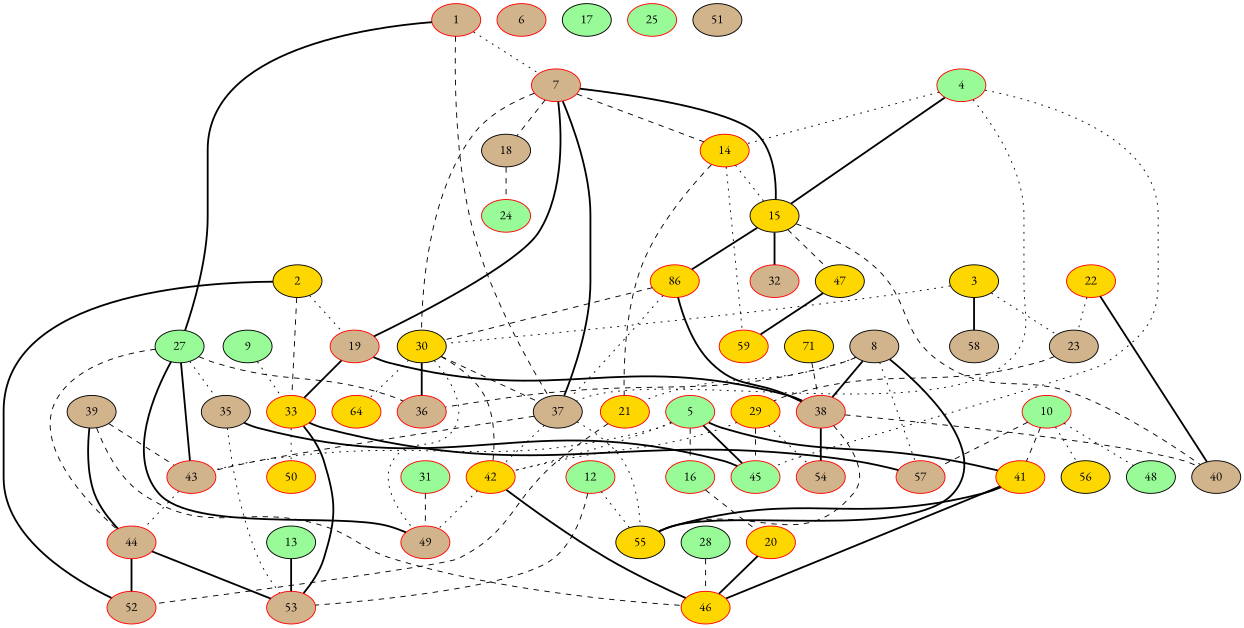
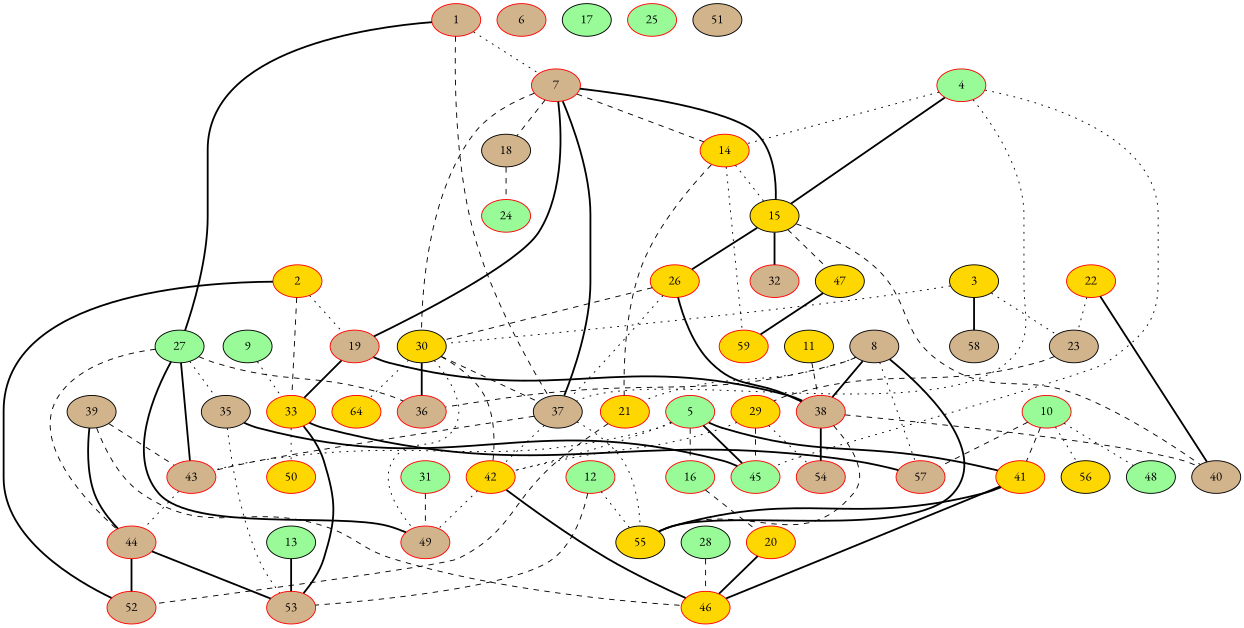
node "2": color black -> red
node "86": label "86" -> "26"
node "71": label "71" -> "11"
